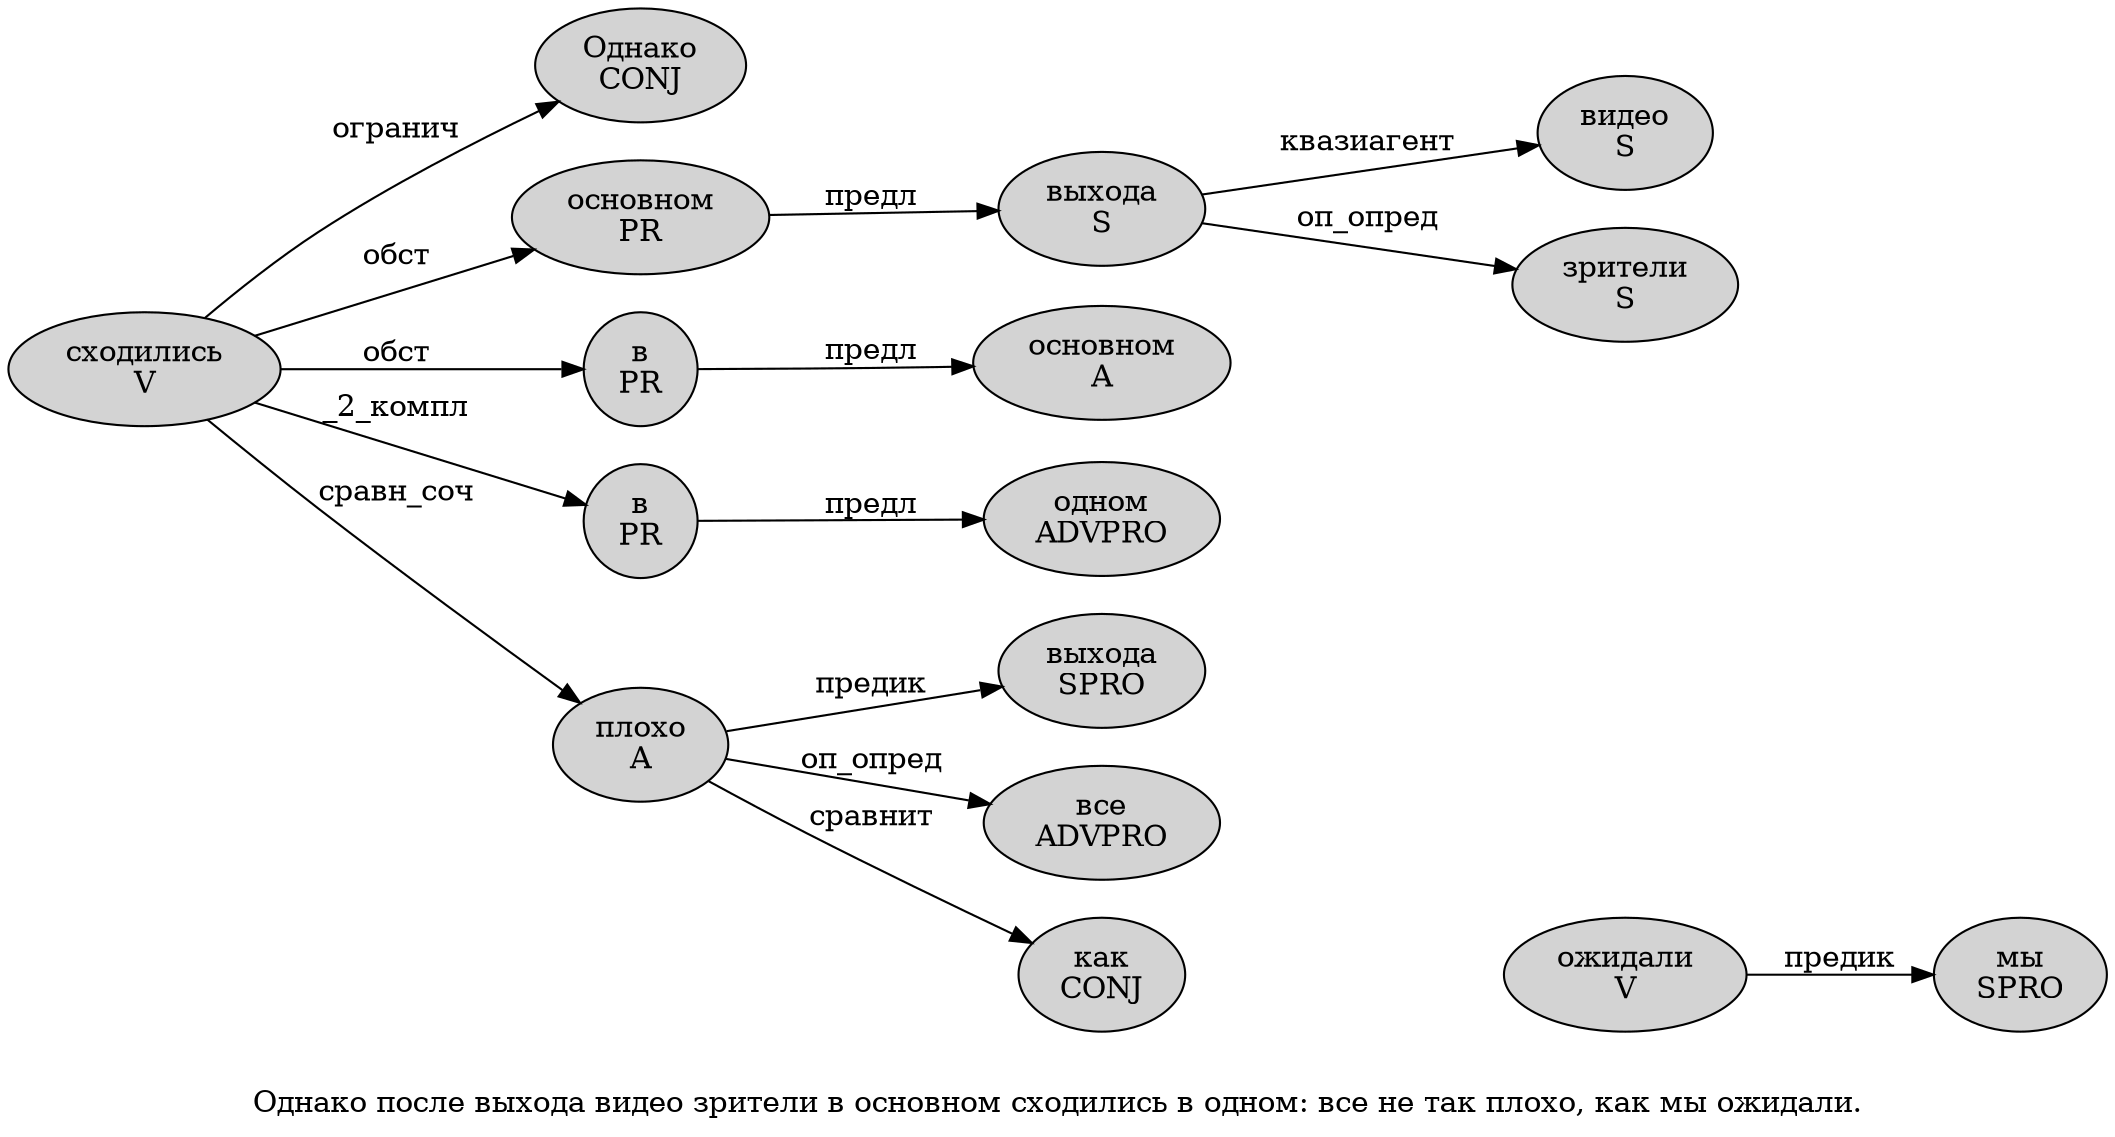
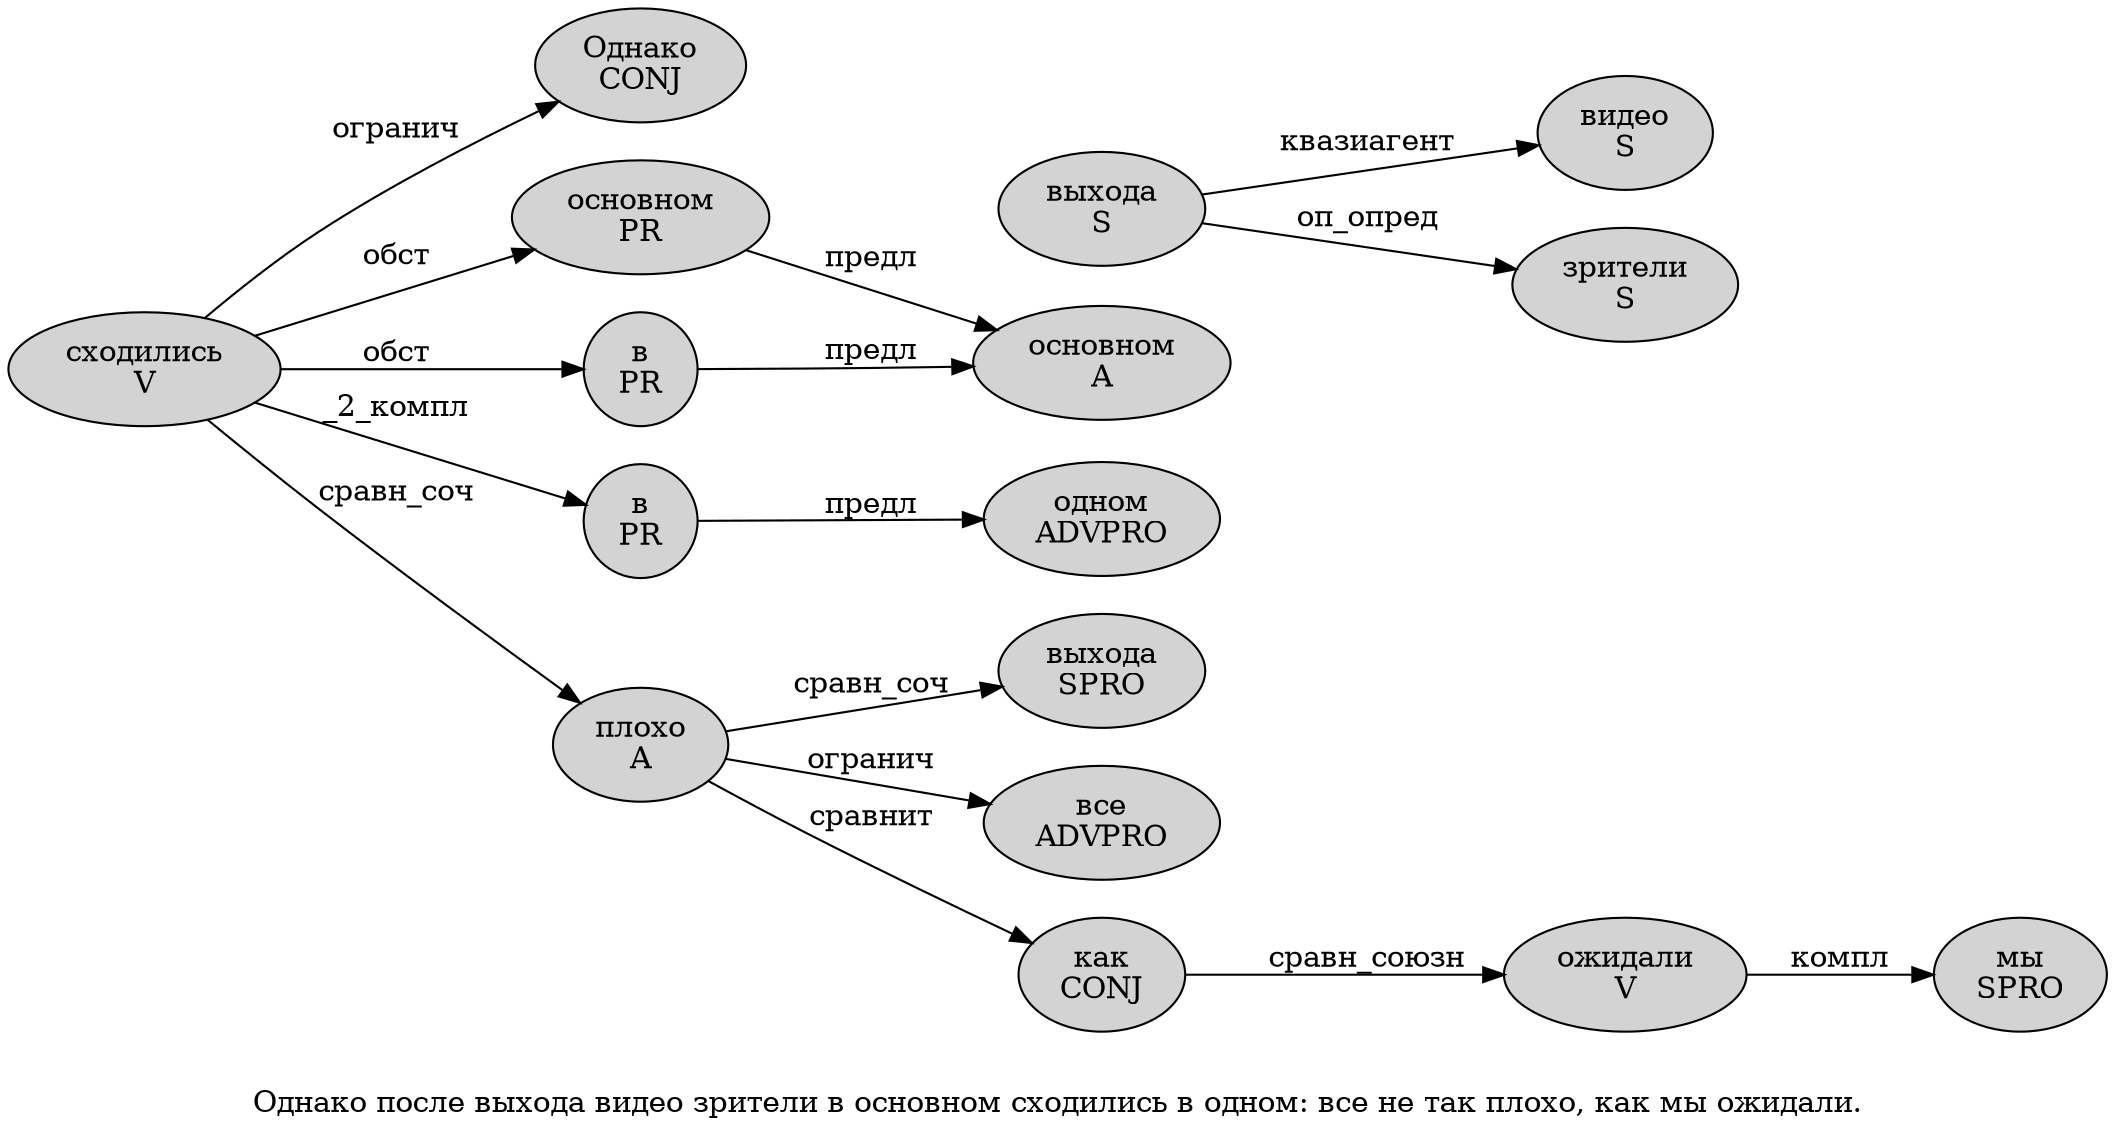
edge "основном PR" -> "выхода S": now "основном PR" -> "основном A"
edge "плохо A" -> "выхода SPRO": label "предик" -> "сравн_соч"
edge "плохо A" -> "все ADVPRO": label "оп_опред" -> "огранич"
edge "ожидали V" -> "мы SPRO": label "предик" -> "компл"
edge "как CONJ" -> "ожидали V": added, label "сравн_союзн"
